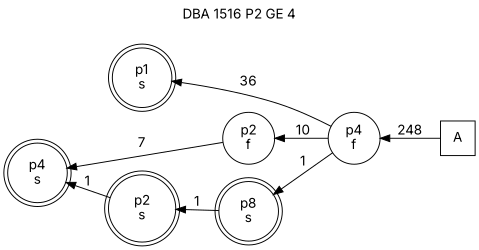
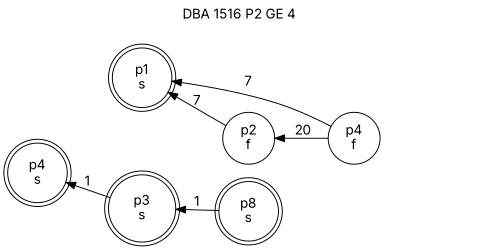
edge "p4 f" -> "p1 s": label "36" -> "7"
edge "p4 f" -> "p2 f": label "10" -> "20"
node "A": removed
edge "p2 f" -> "p4 s": now "p2 f" -> "p1 s"
edge "p4 f" -> "p8 s": removed, label "1"
node "p2 s": label "p2 s" -> "p3 s"
